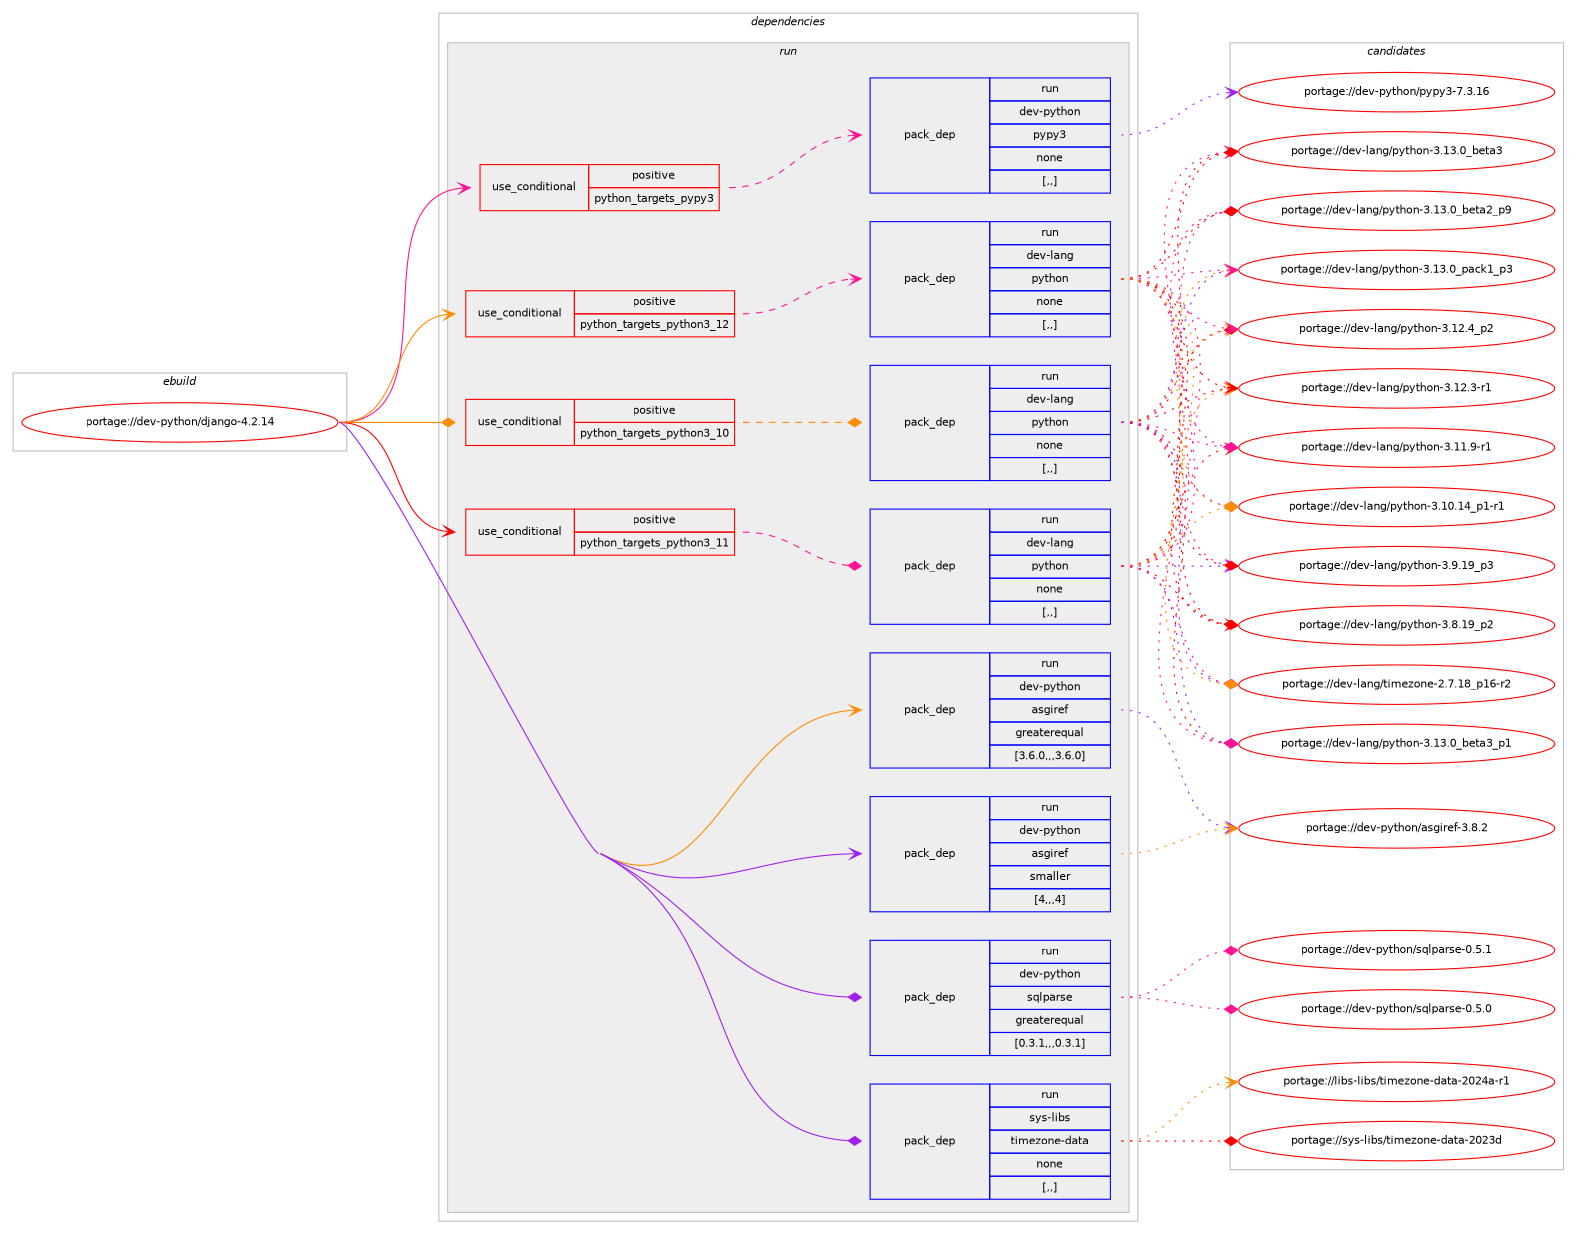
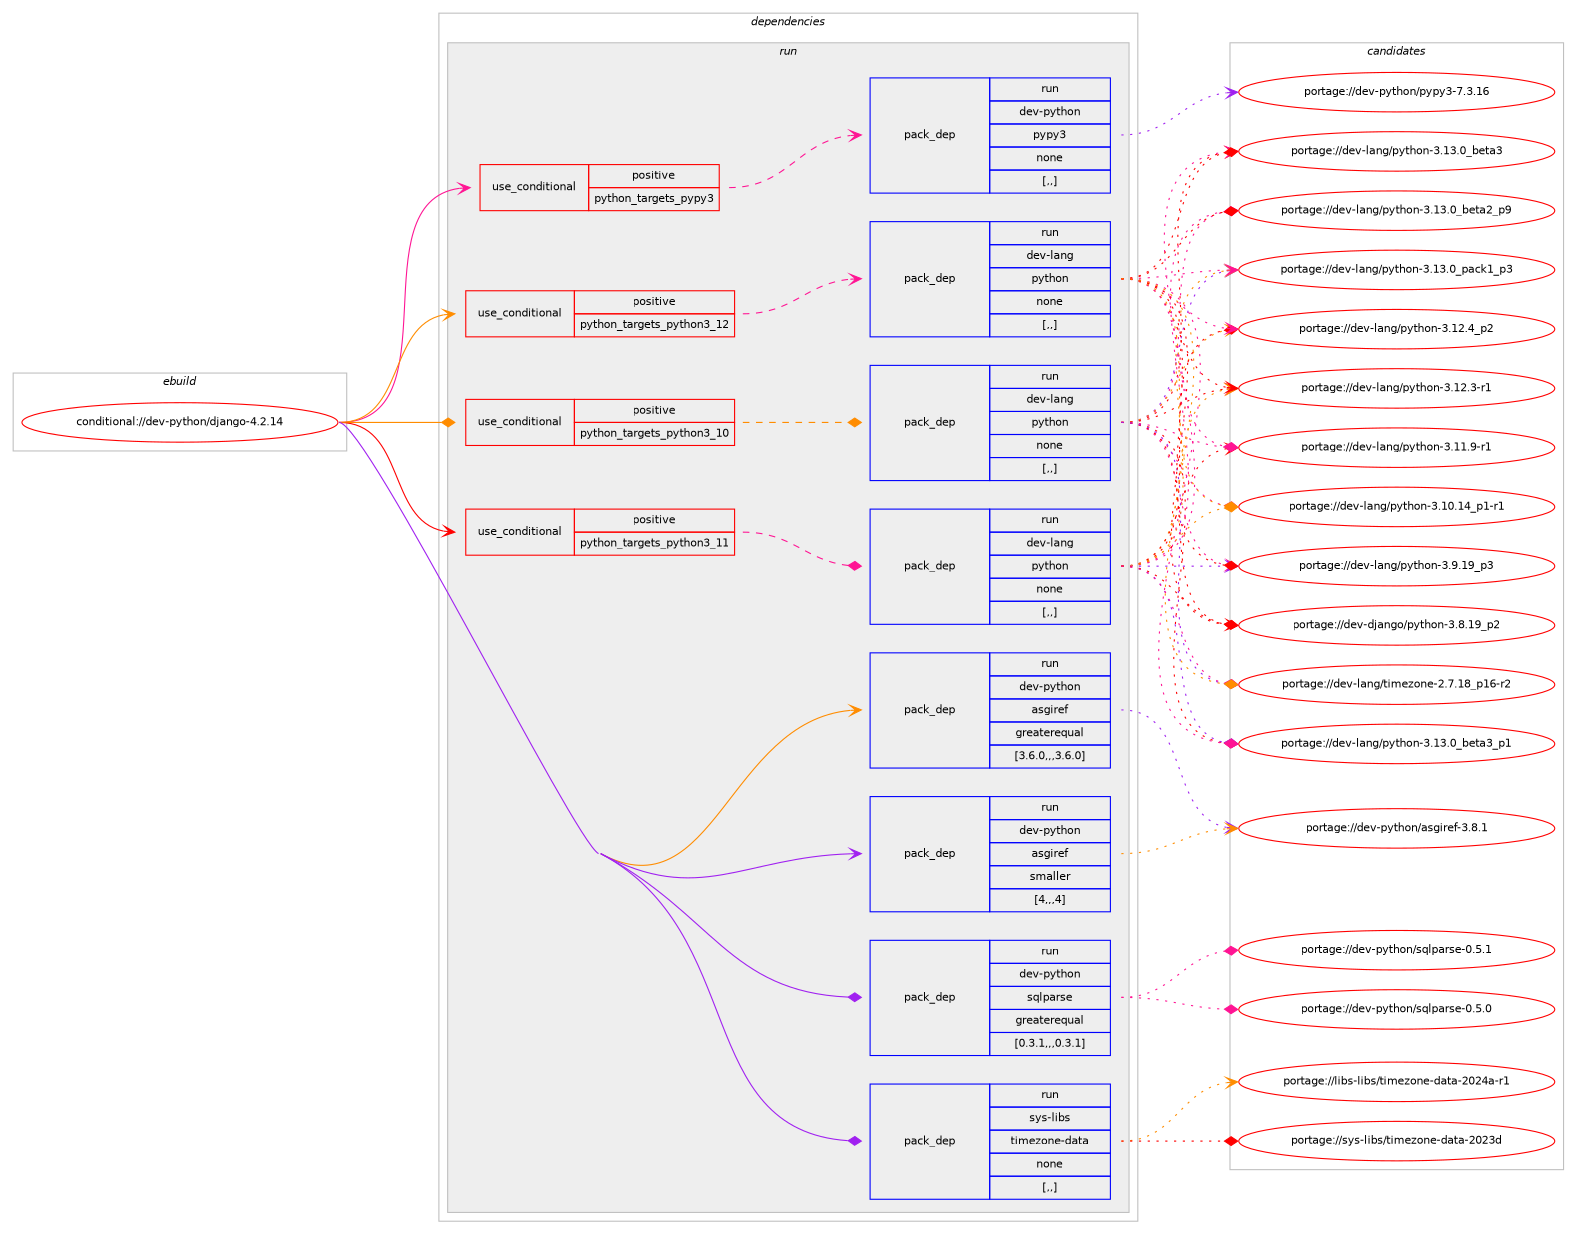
node "portage://dev-python/django-4.2.14": label "portage://dev-python/django-4.2.14" -> "conditional://dev-python/django-4.2.14"
node "portage://dev-lang/python-3.8.19_p2": label "portage://dev-lang/python-3.8.19_p2" -> "portage://dev-django/python-3.8.19_p2"
node "portage://dev-python/asgiref-3.8.2": label "portage://dev-python/asgiref-3.8.2" -> "portage://dev-python/asgiref-3.8.1"
